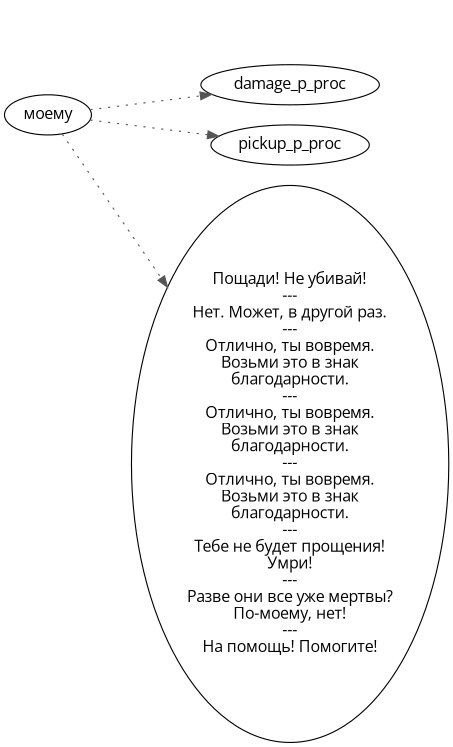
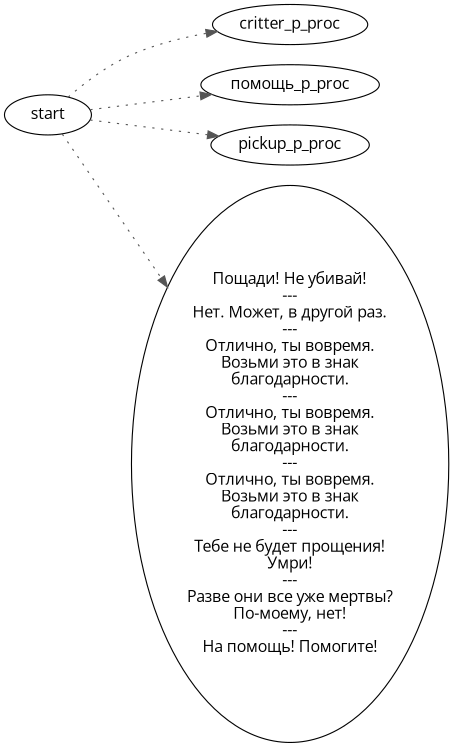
node "critter_p_proc": added
node "damage_p_proc": label "damage_p_proc" -> "помощь_p_proc"
node "моему": label "моему" -> "start"
